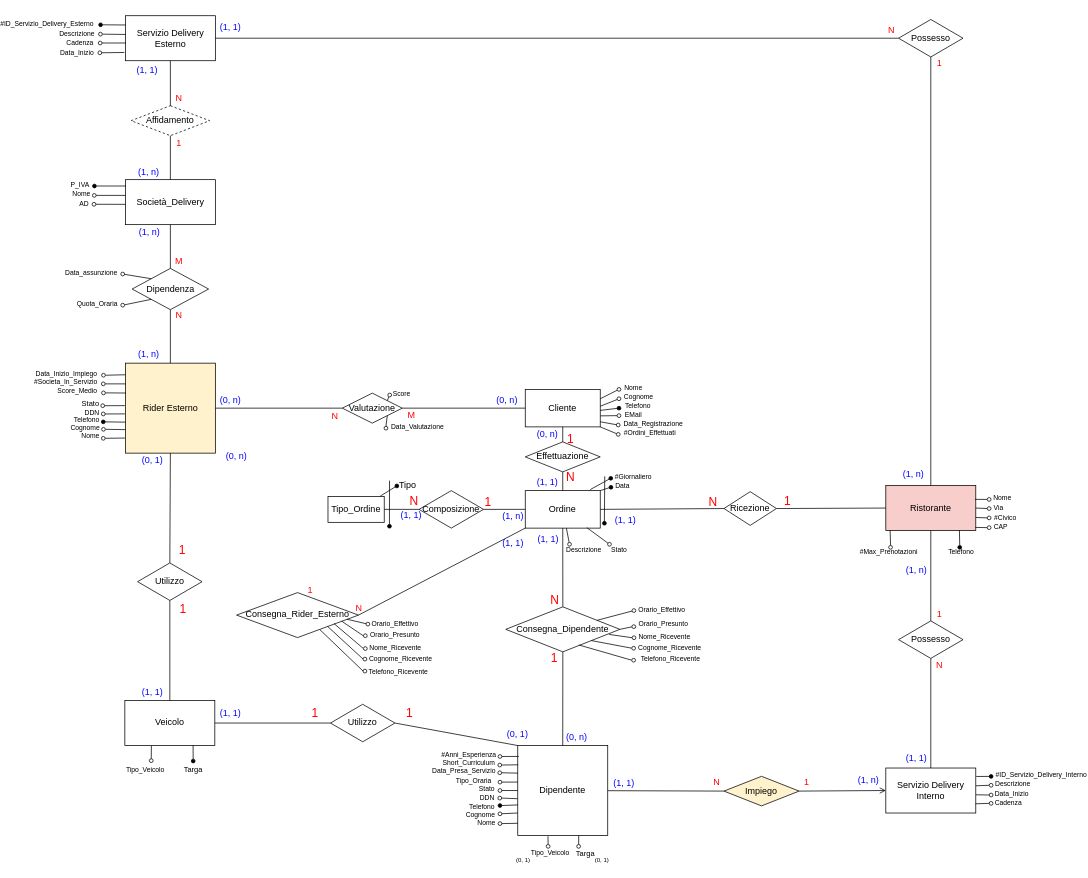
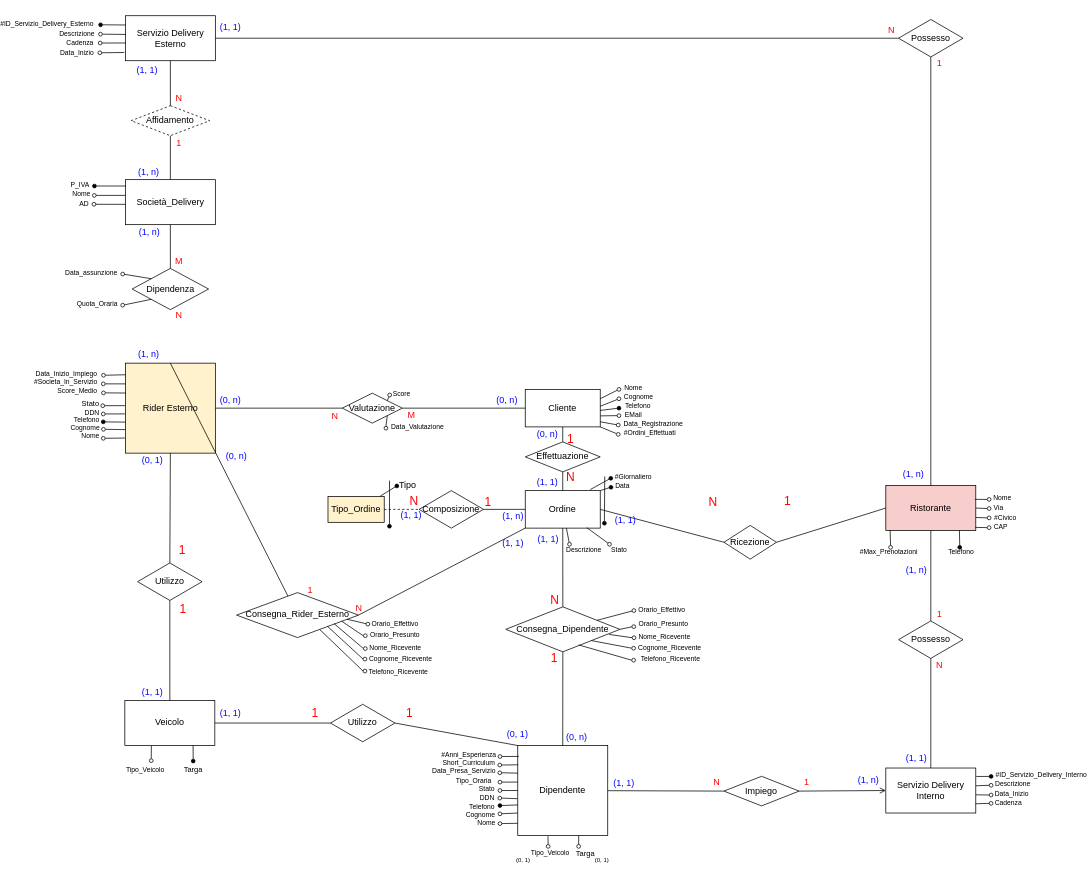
edge "Dipendenza" -- "Rider Esterno": now "Consegna_Rider_Esterno" -- "Rider Esterno"
node "Ricezione": moved (750, 508) -> (750, 542)
node "Tipo_Ordine": fillcolor #ffffff -> #fff2cc
edge "Tipo_Ordine" -- "Composizione": style solid -> dashed
node "Impiego": fillcolor #fff2cc -> #ffffff
